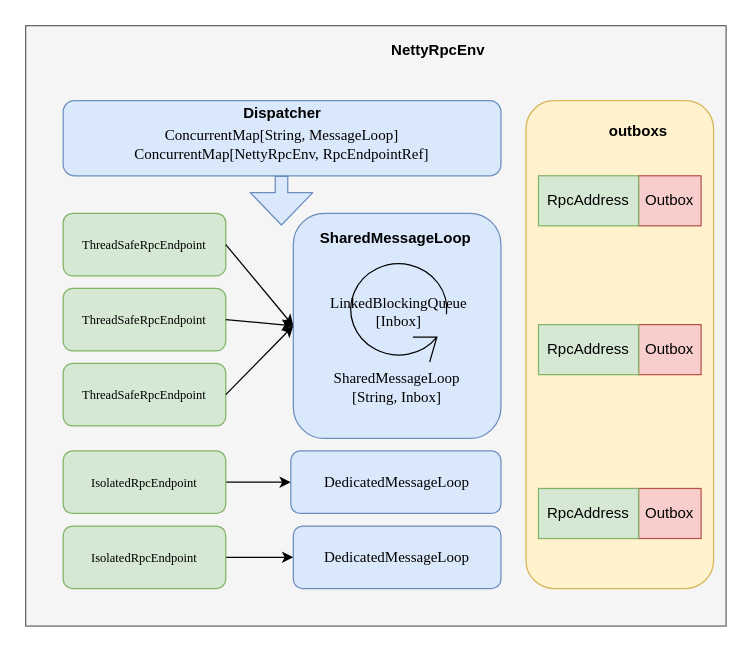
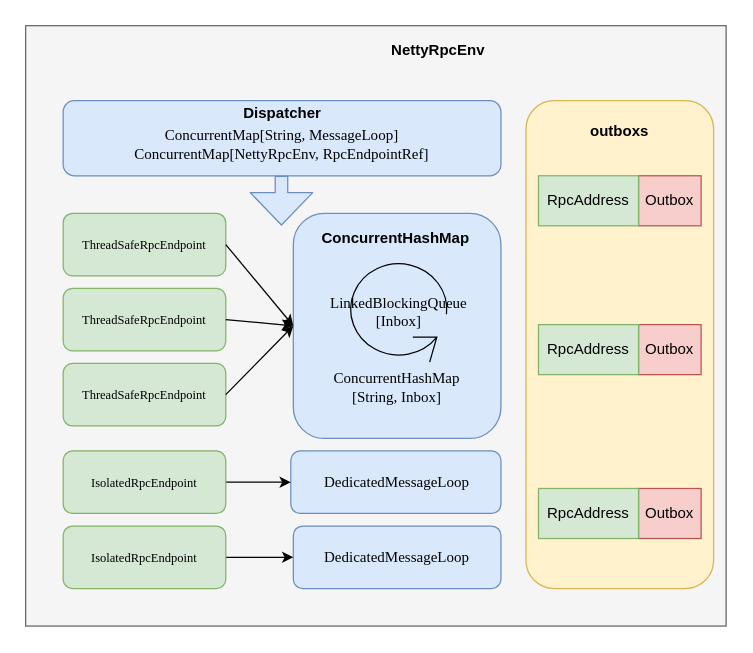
node "outboxs": moved (638, 132) -> (619, 132)
node "SharedMessageLoop": label "SharedMessageLoop" -> "ConcurrentHashMap"
node "SharedMessageLoop [String, Inbox]": label "SharedMessageLoop [String, Inbox]" -> "ConcurrentHashMap [String, Inbox]"
